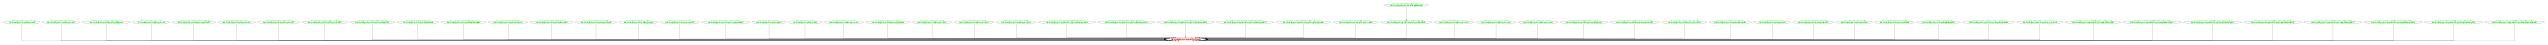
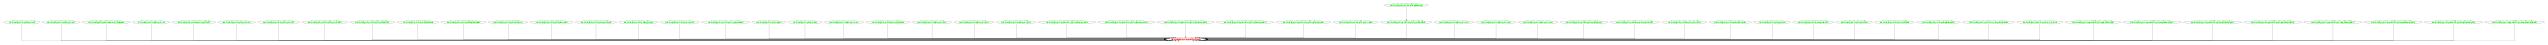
node "com.shutterfly.colorsure.client.ColorScanEyeOne": label "com.shutterfly.colorsure.client.ColorScanEyeOne" -> "com.shutterfly.measurement.client.ColorScanEyeOne"
